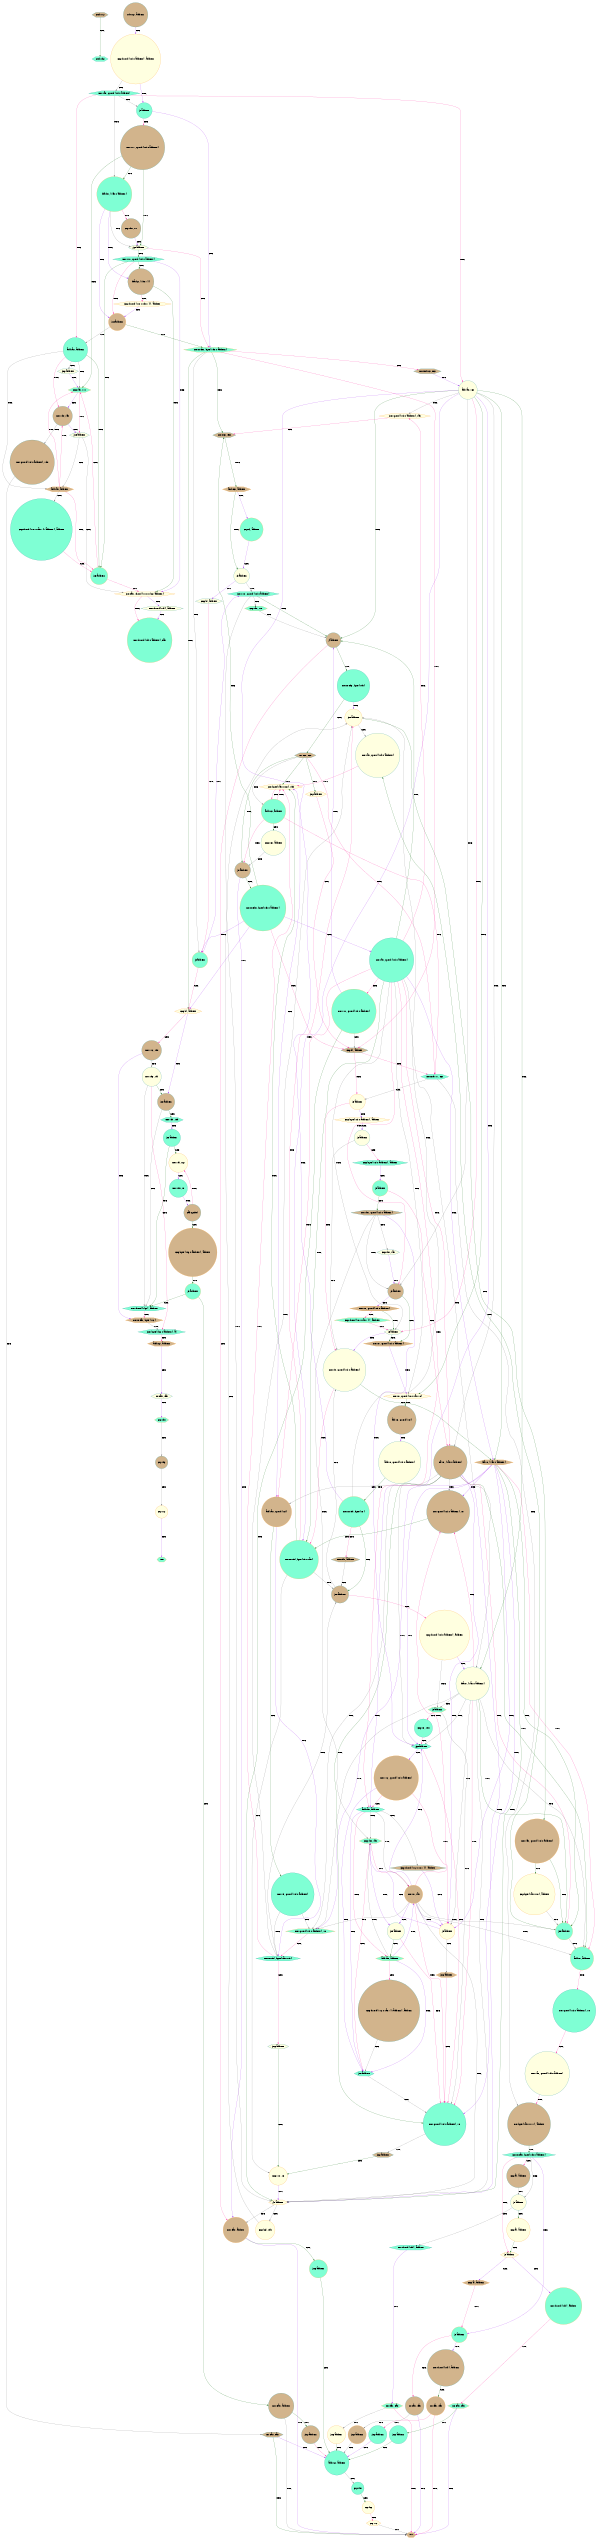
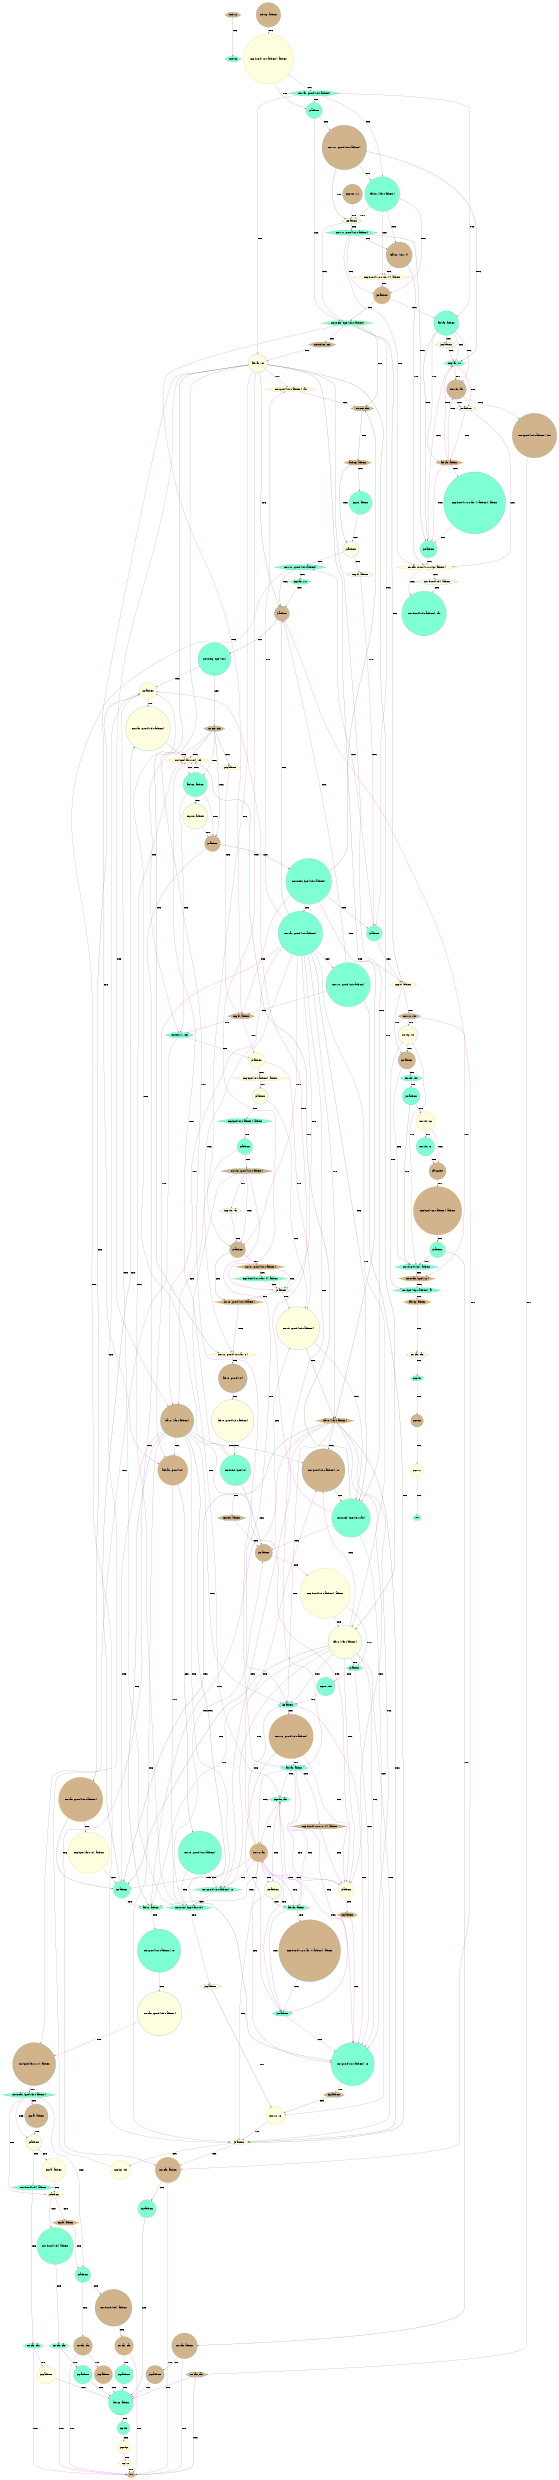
edge "lea rbx , [ rax + address ]" -> "cmp rbx , r11": now "lea rbx , [ rax + address ]" -> "cmp dword [ r10 + rbx * 4 ] , address"
node "mov r12 , rdx": shape circle -> hexagon
edge "call symbol" -> "mov rdi , rsp": reversed
node "add r8 , address": shape circle -> hexagon
